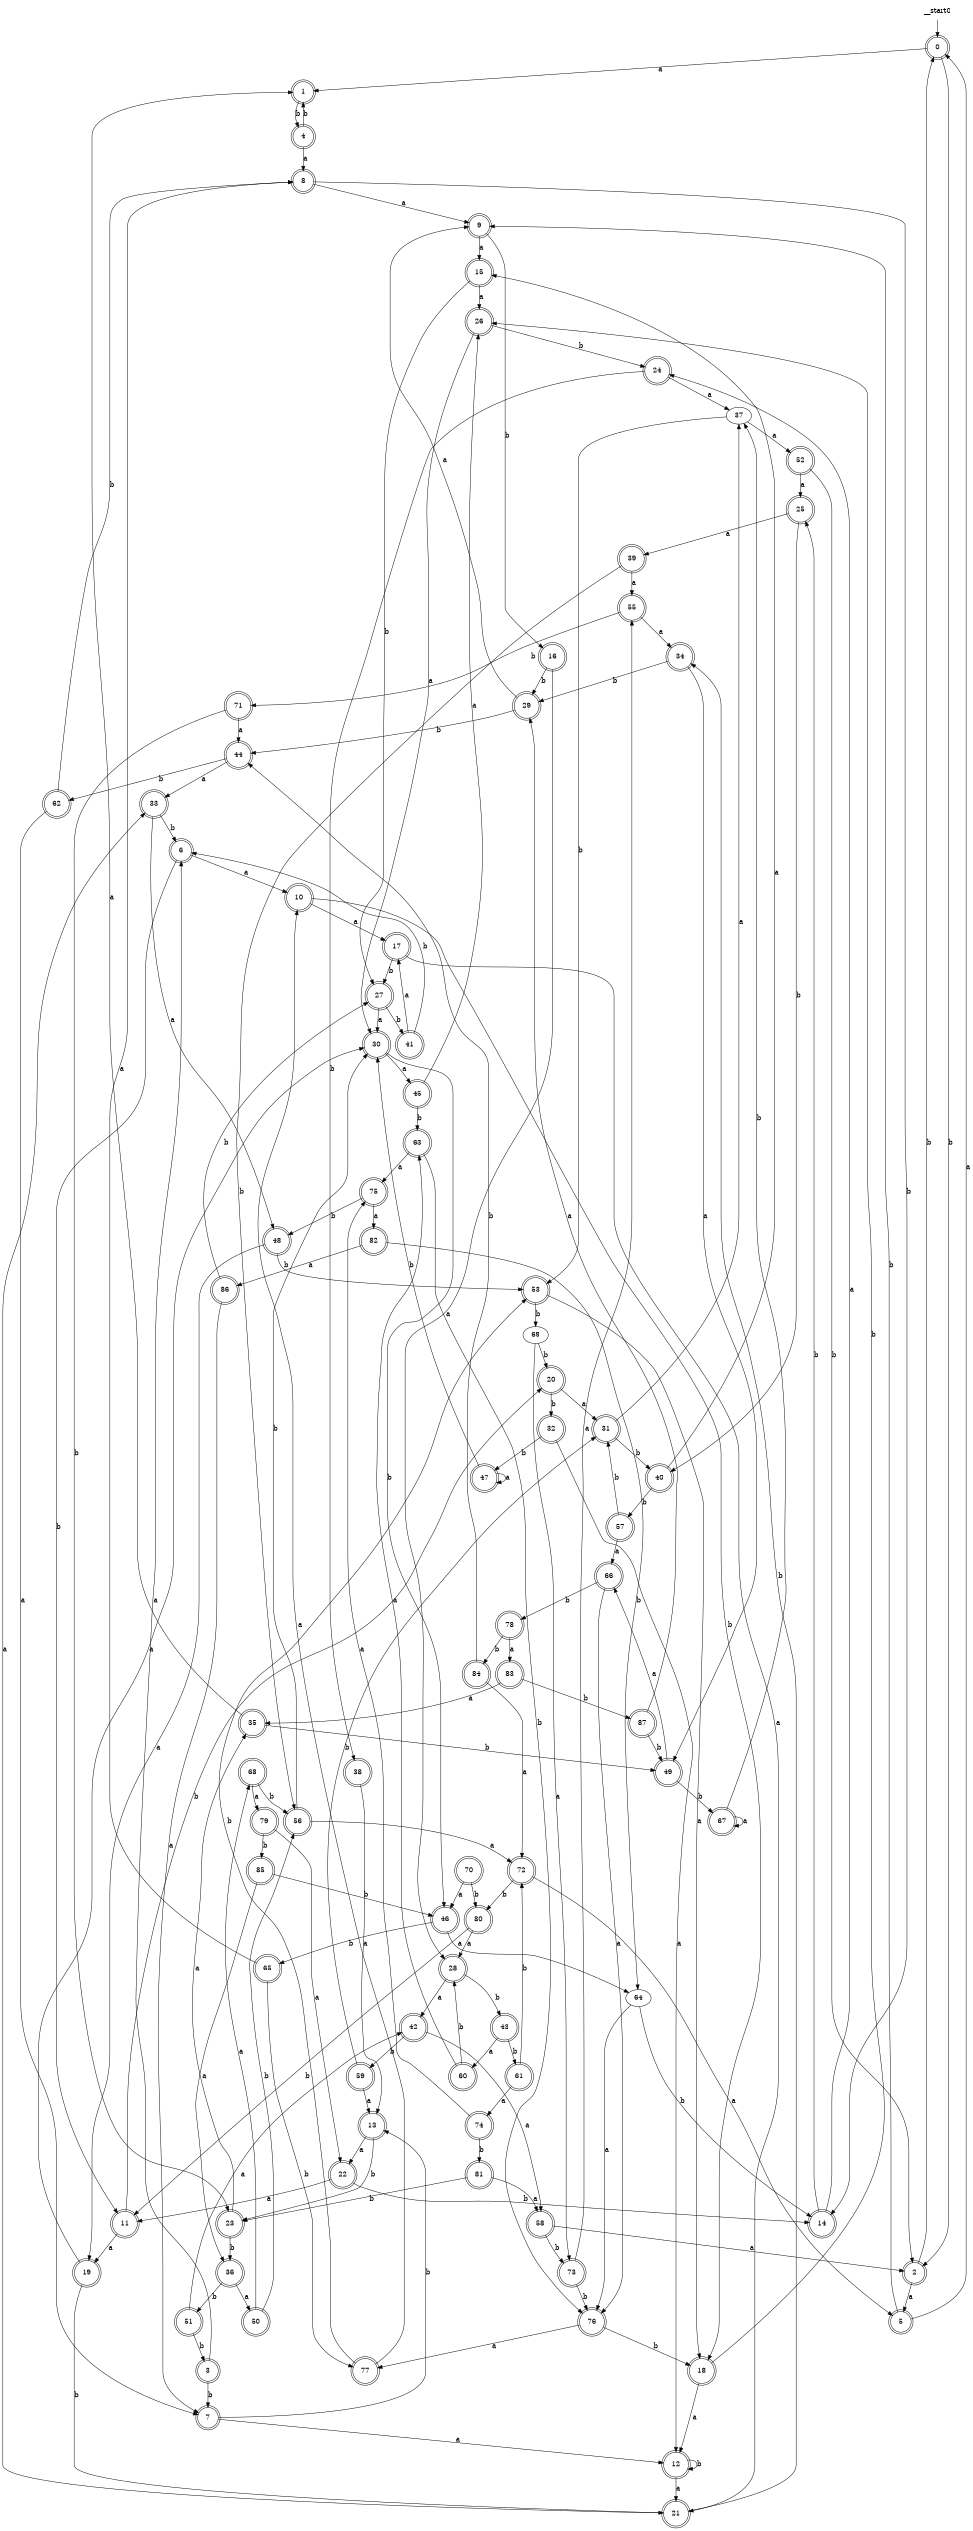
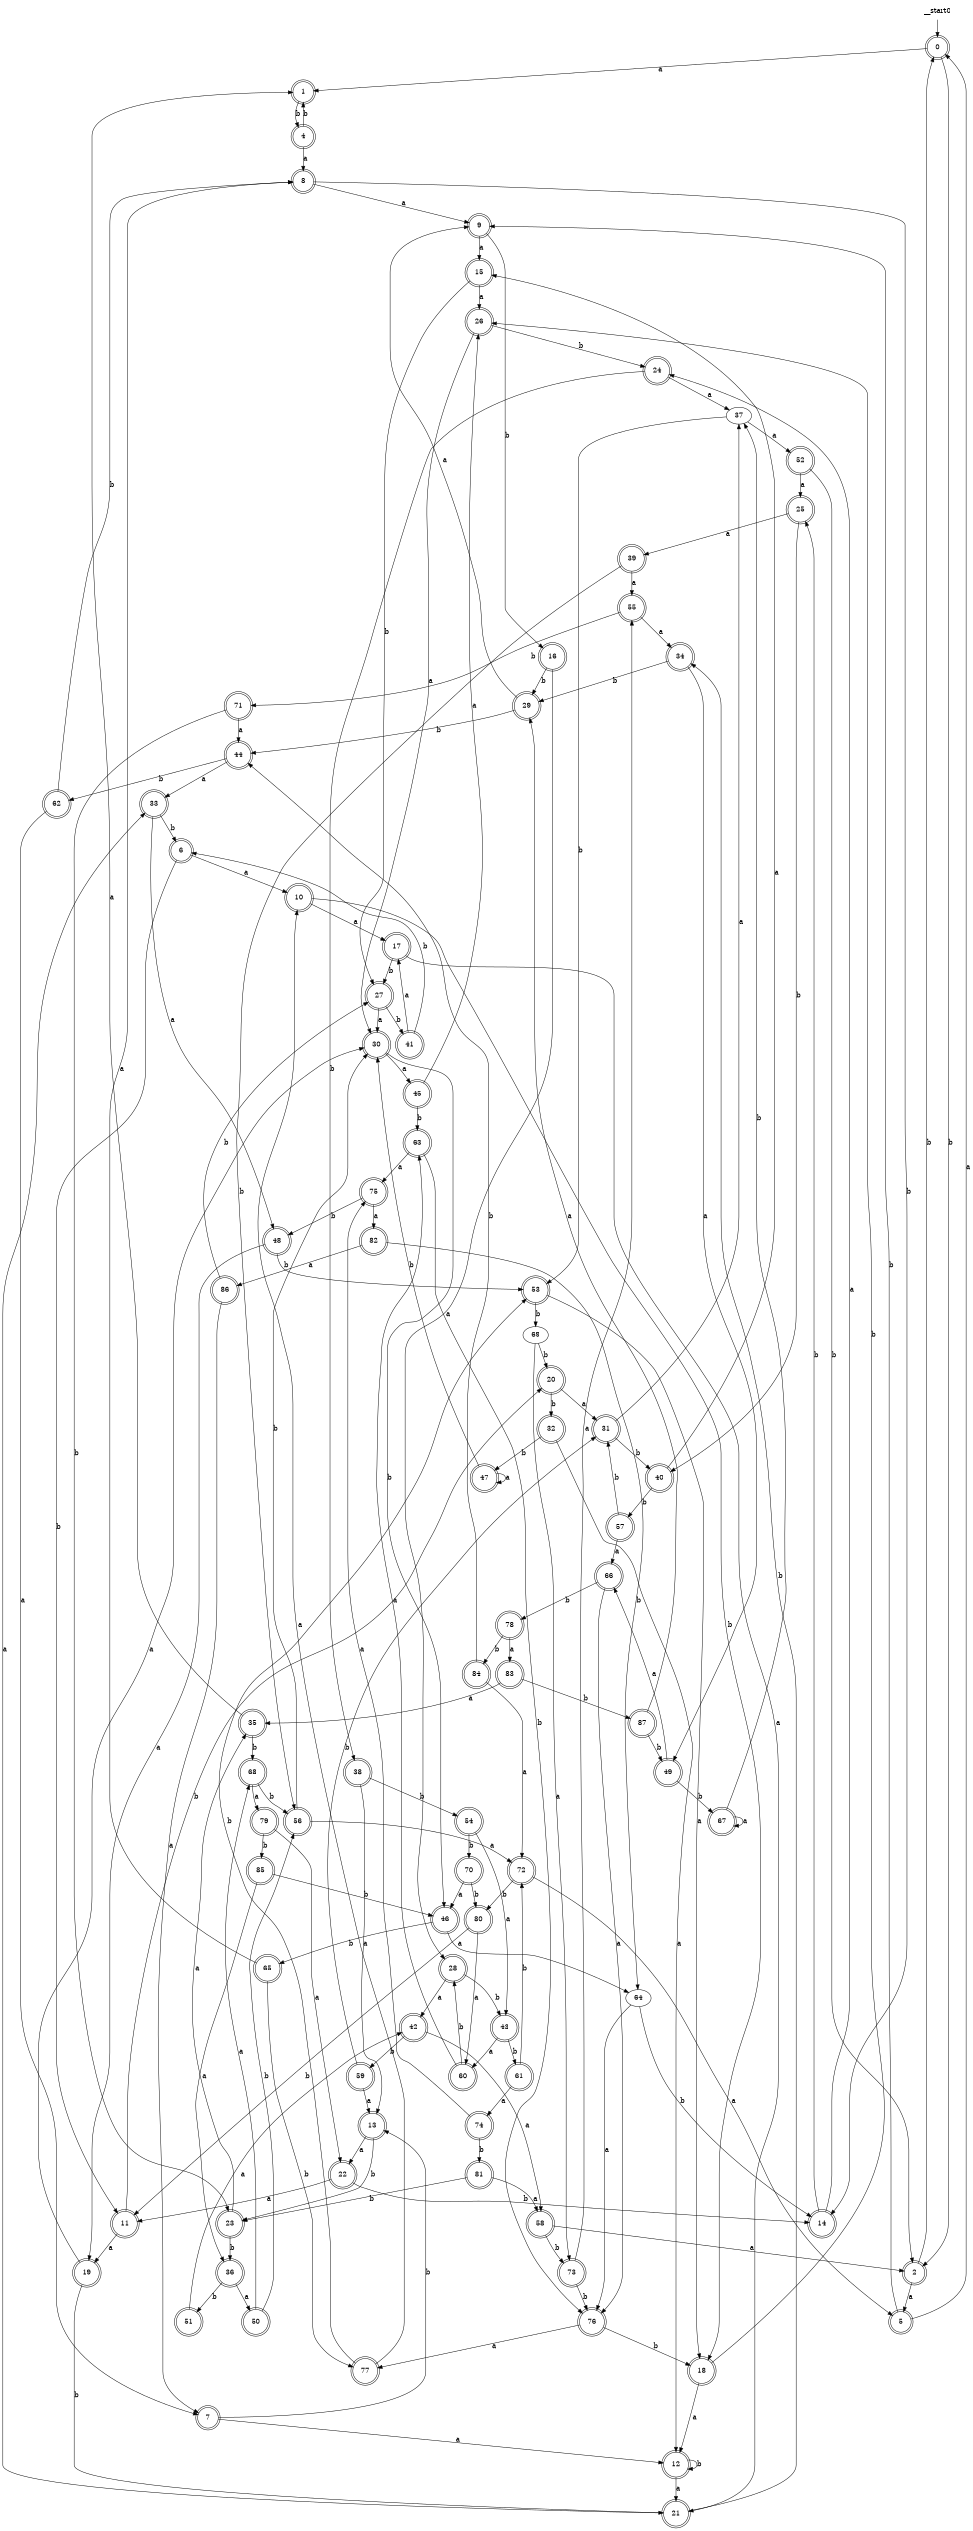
edge "35" -> "49": now "35" -> "68"
node "54": added
edge "80" -> "28": now "80" -> "60"
node "3": removed
